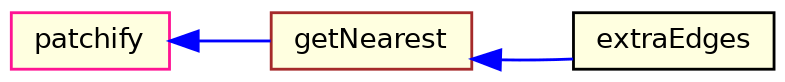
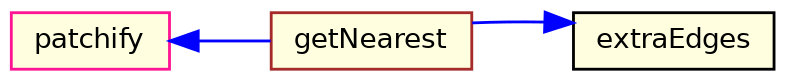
edge "extraEdges" -> "getNearest": reversed
